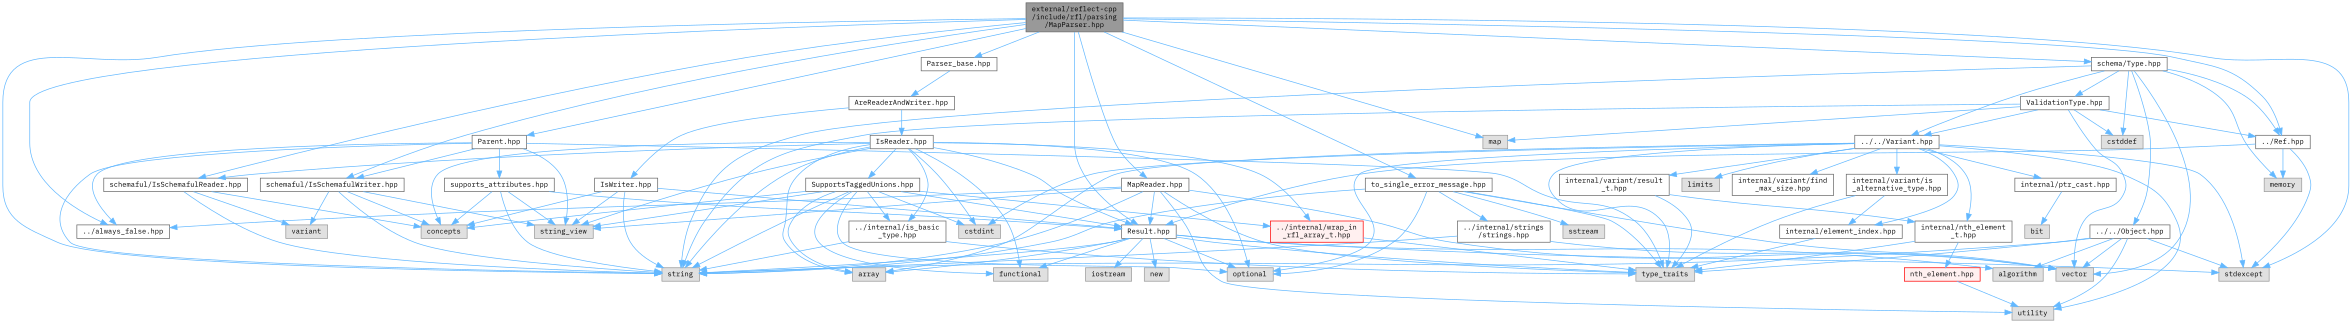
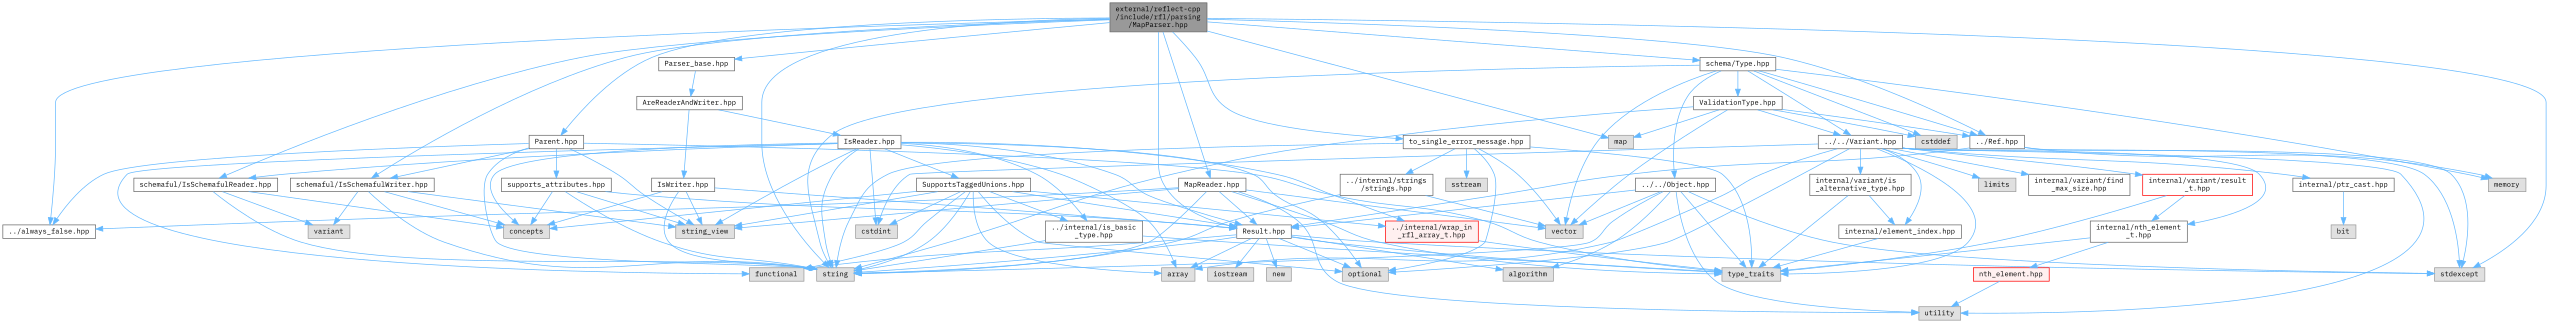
node "internal/variant/result _t.hpp": color grey40 -> red
edge "../../Object.hpp" -> "Result.hpp": added
